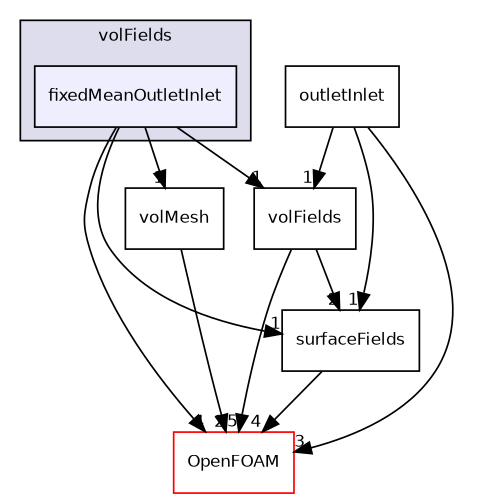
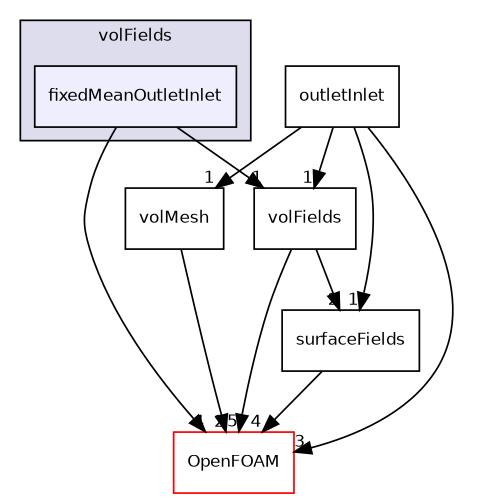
edge "fixedMeanOutletInlet" -> "volMesh": now "outletInlet" -> "volMesh"
edge "fixedMeanOutletInlet" -> "surfaceFields": removed
